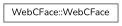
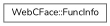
node "WebCFace::WebCFace": label "WebCFace::WebCFace" -> "WebCFace::FuncInfo"
